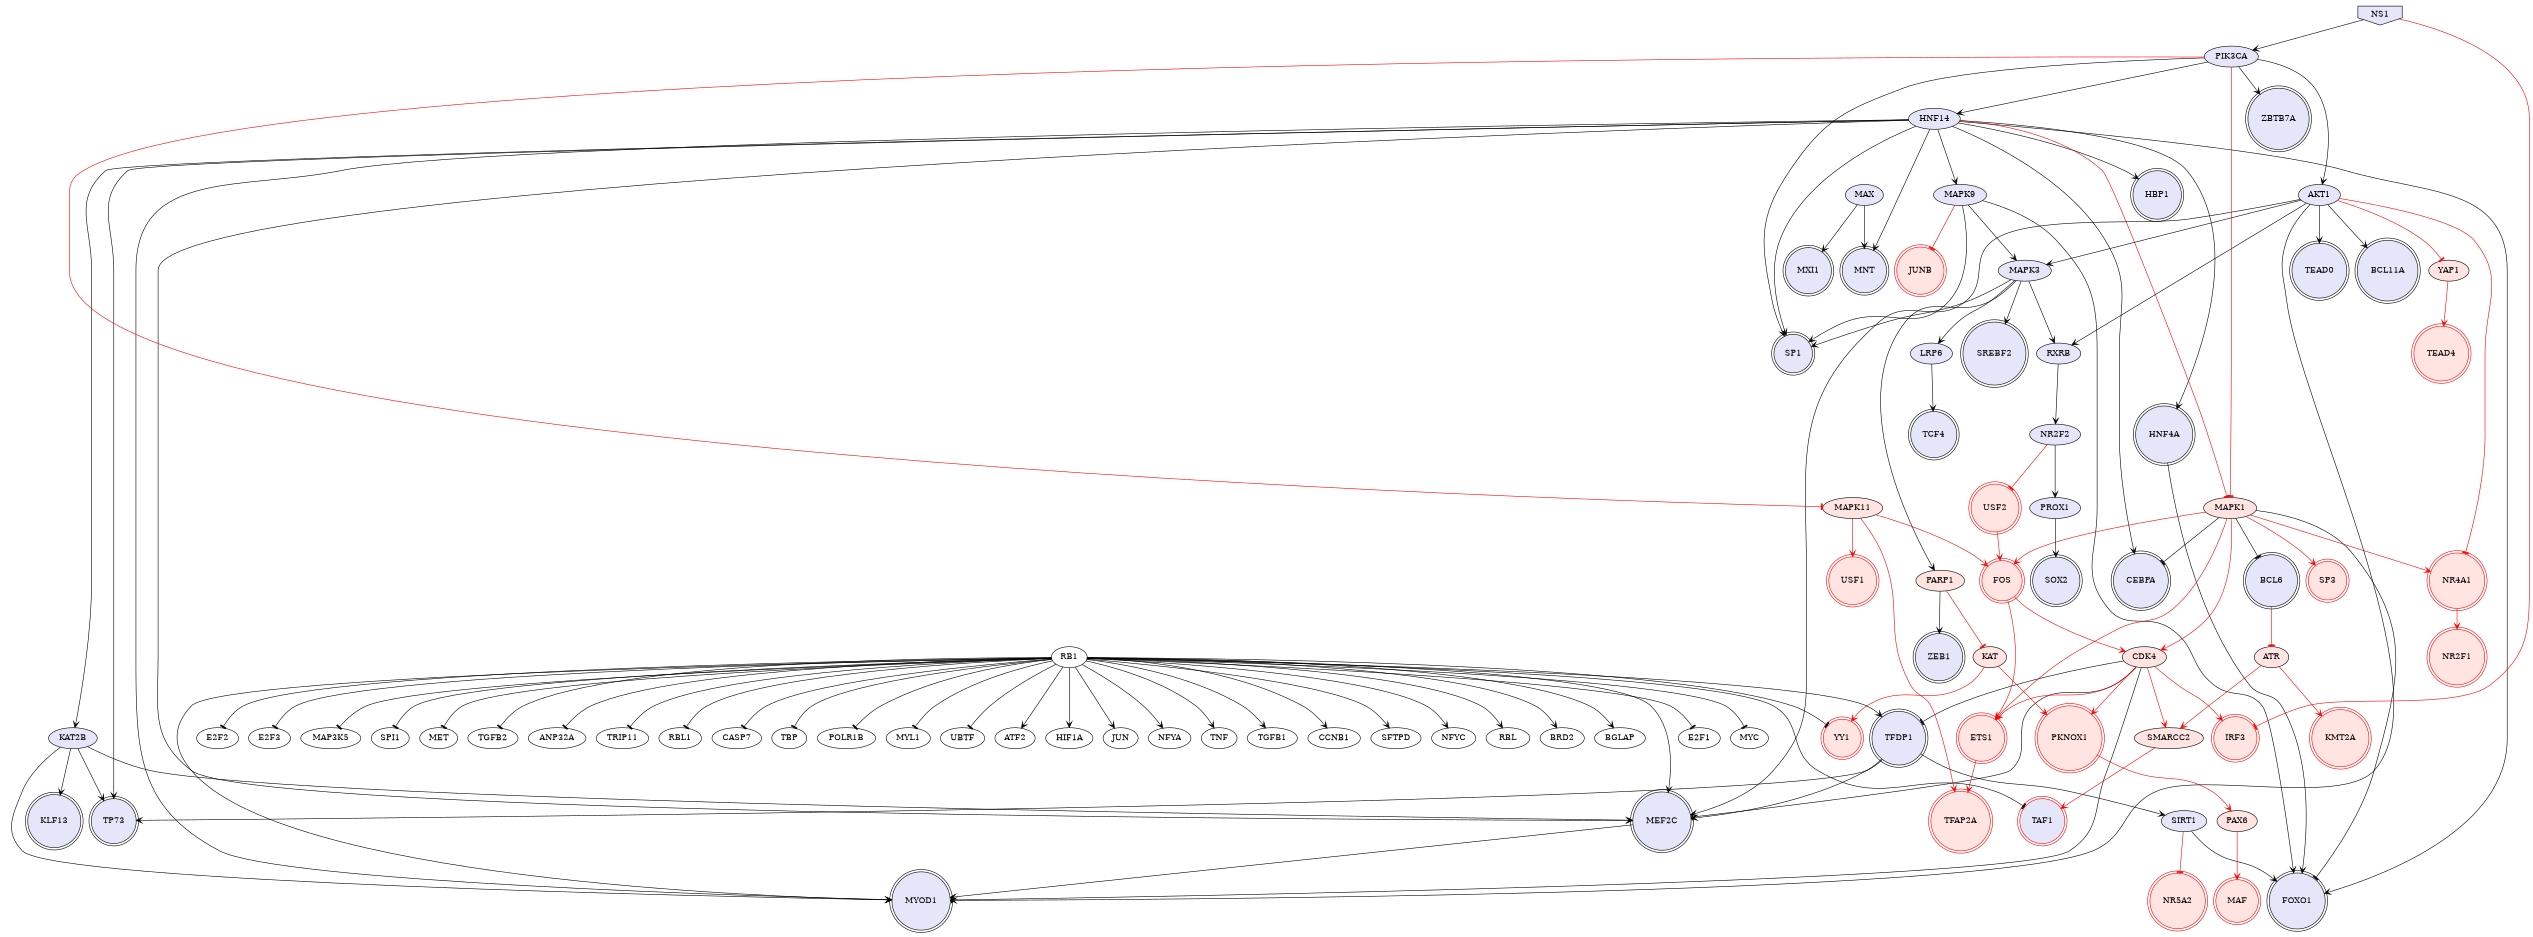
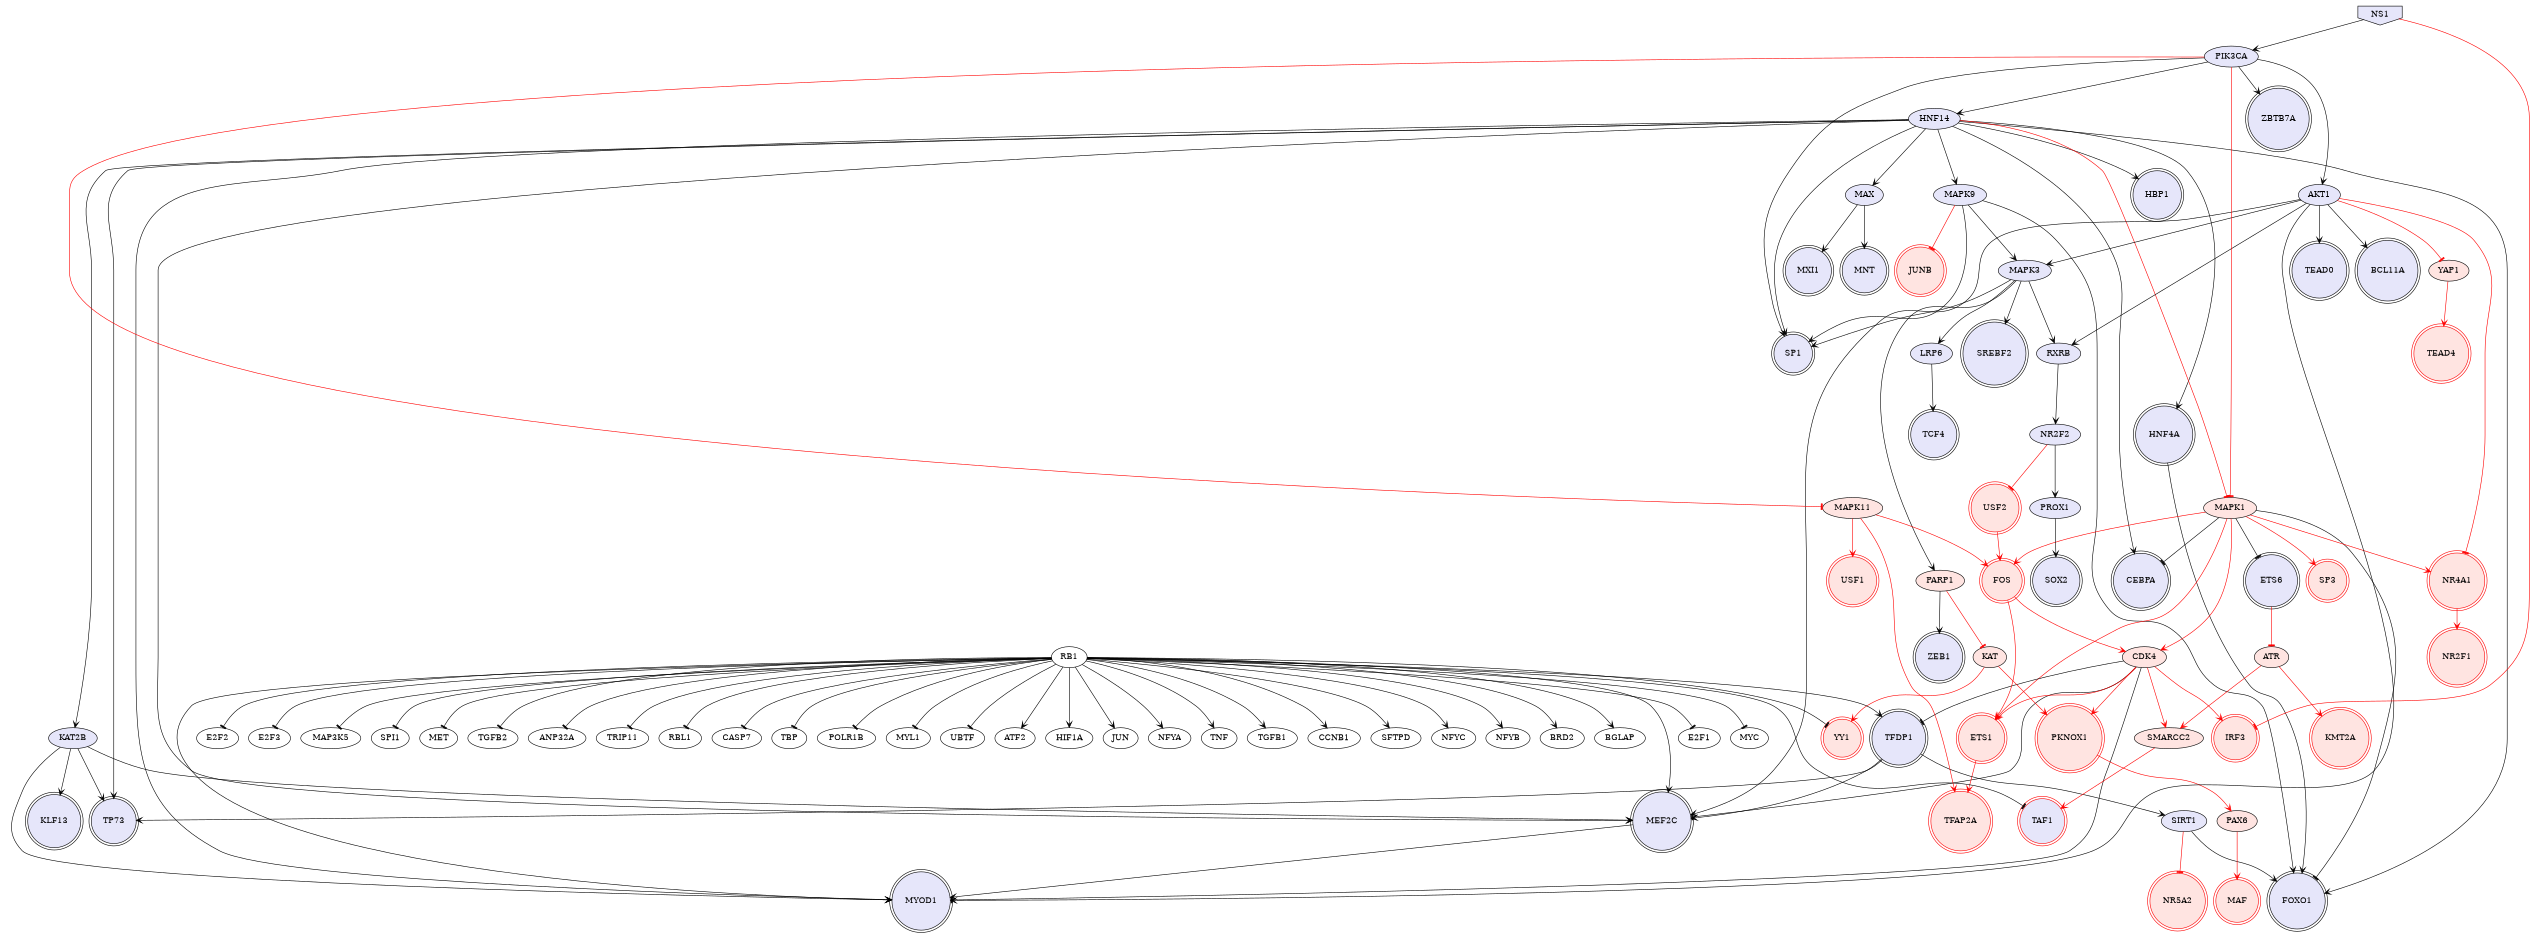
edge "HNF14" -> "MNT": now "HNF14" -> "MAX"
node "BCL6": label "BCL6" -> "ETS6"
node "RBL": label "RBL" -> "NFYB"
